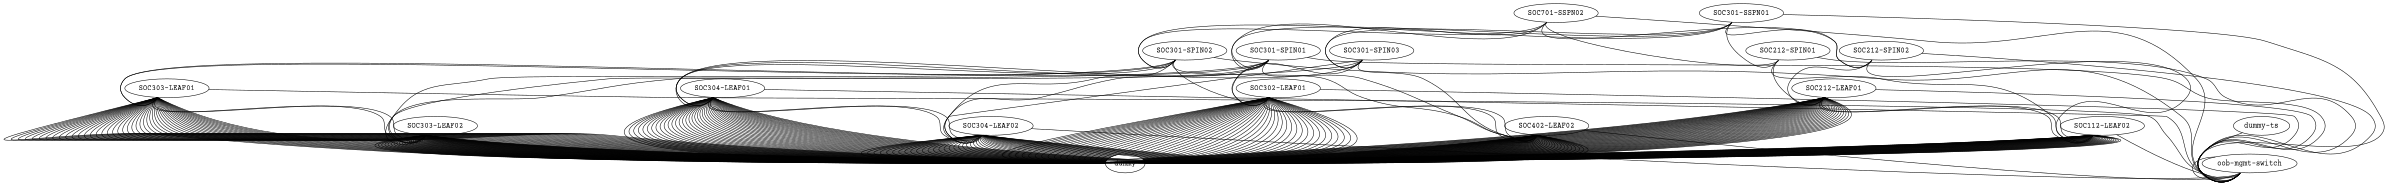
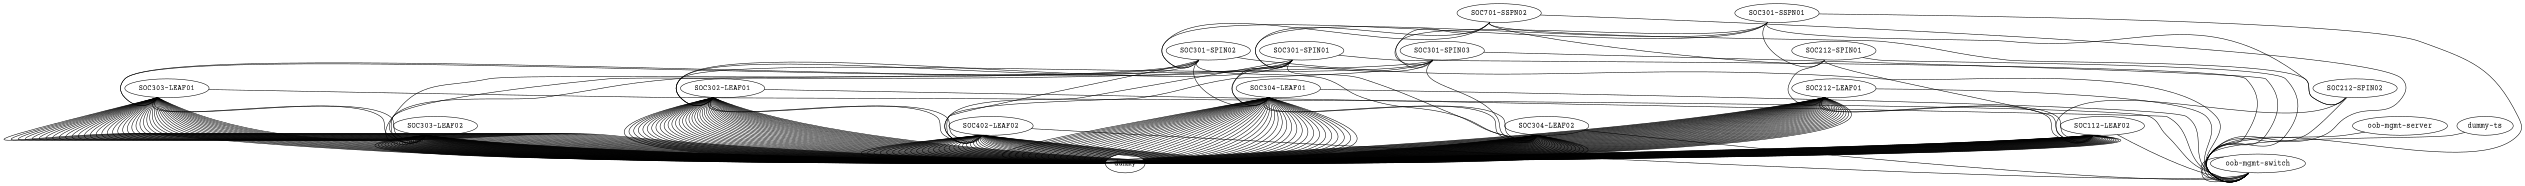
edge "SOC301-SPIN03" -- "oob-mgmt-switch": added
edge "SOC212-SPIN02" -- "SOC212-LEAF01": removed
node "oob-mgmt-server": added
